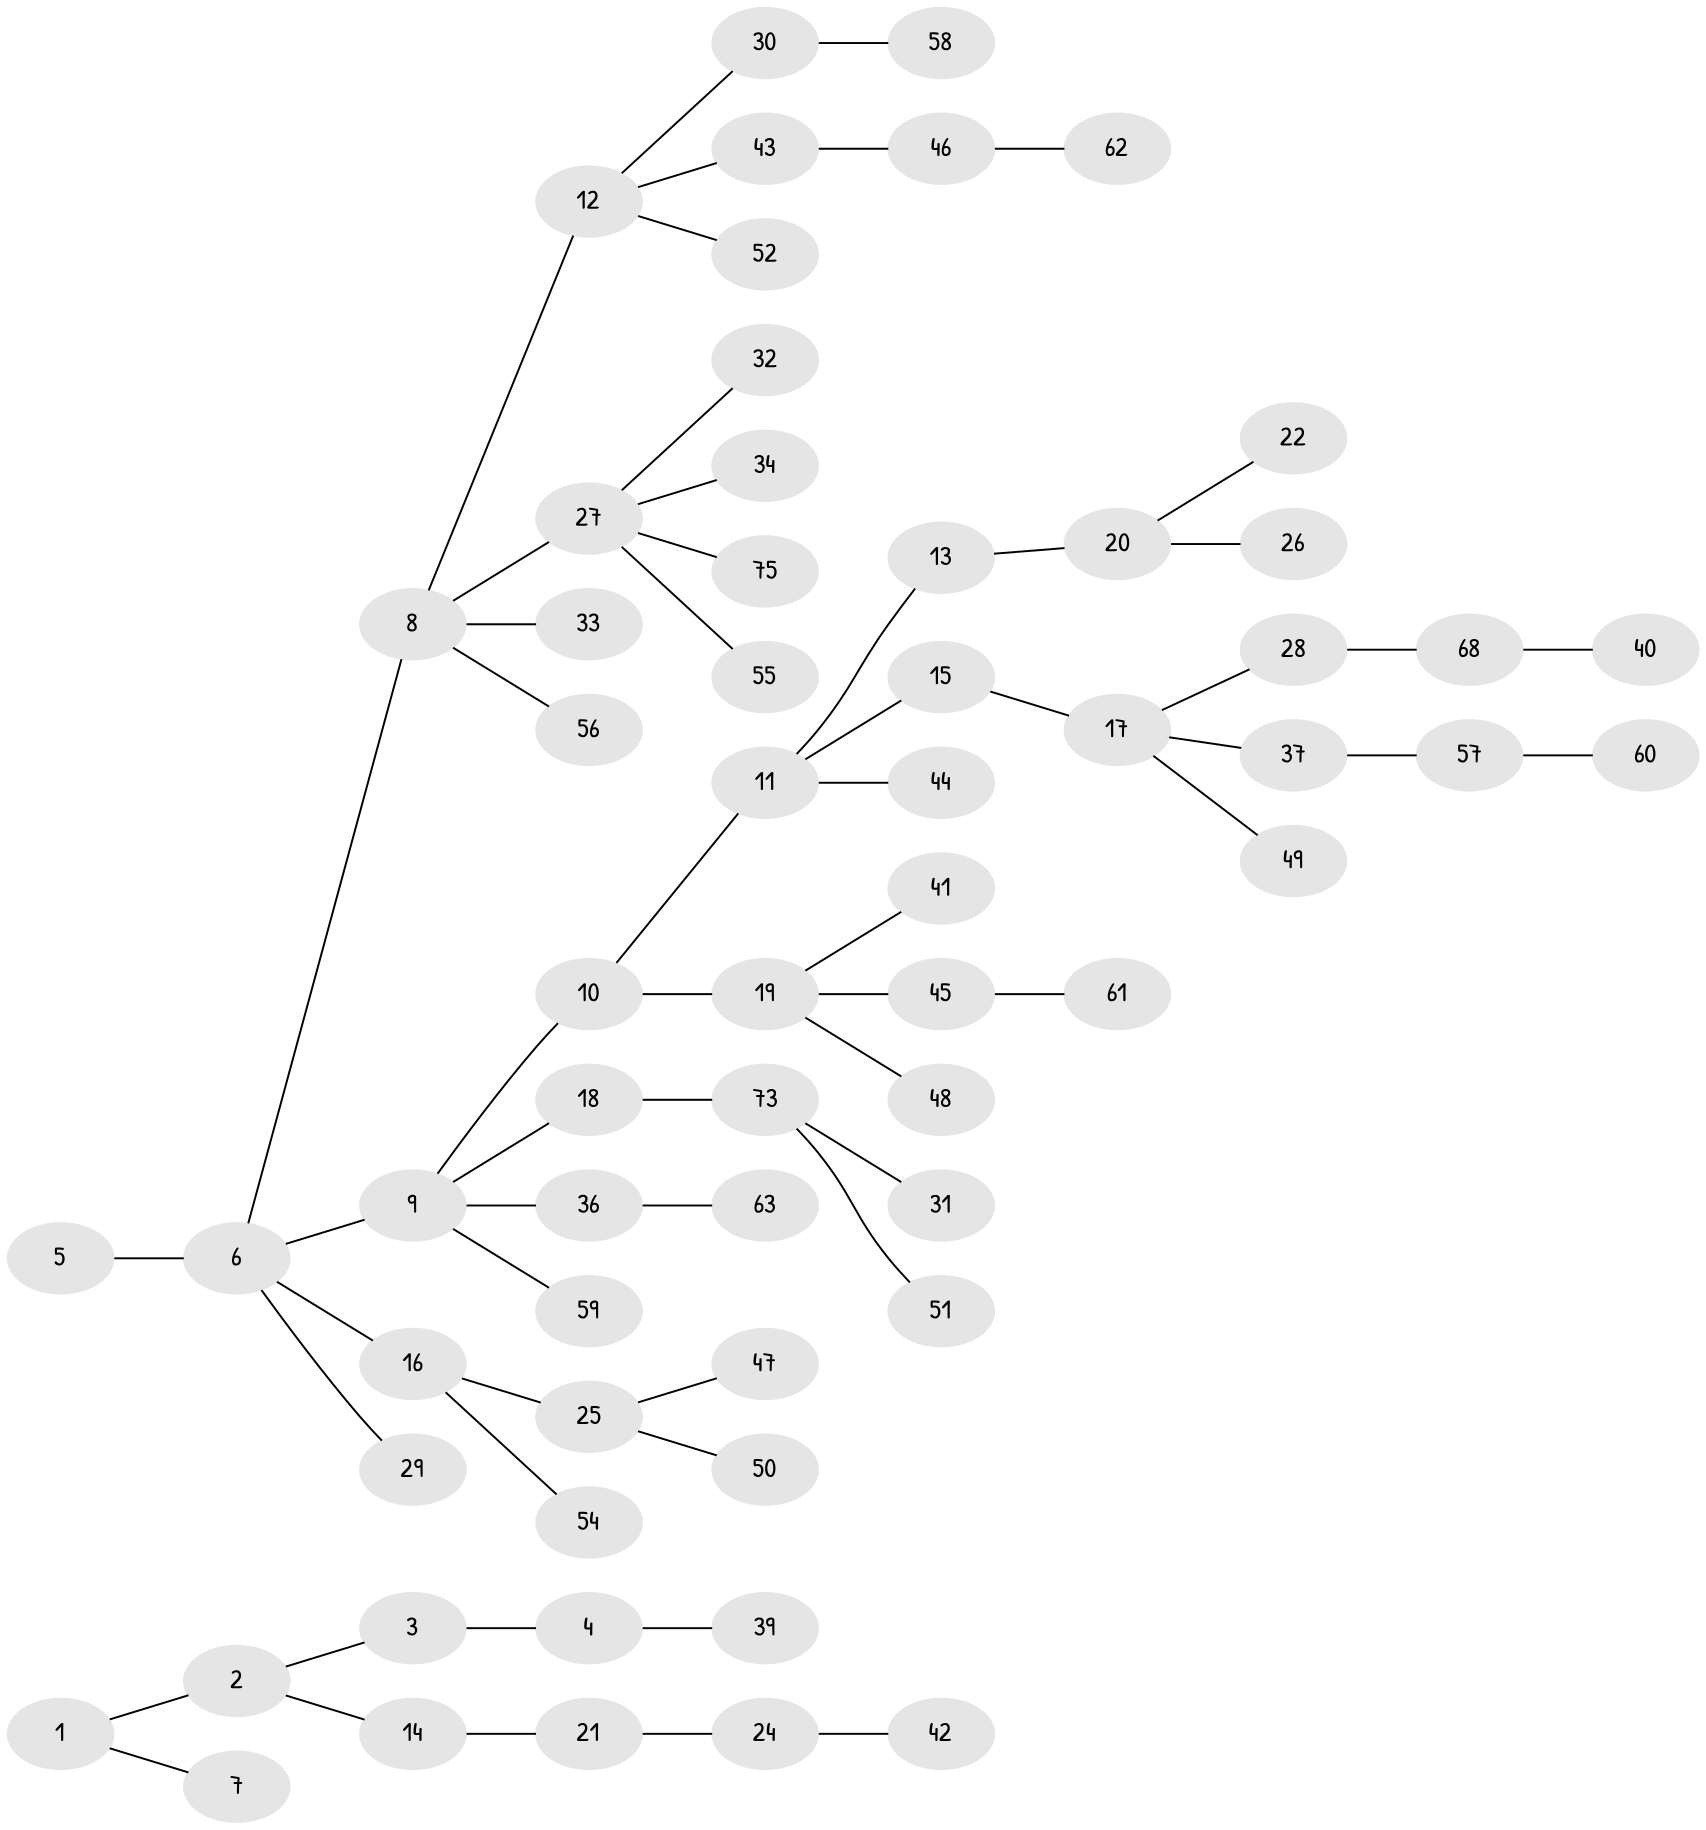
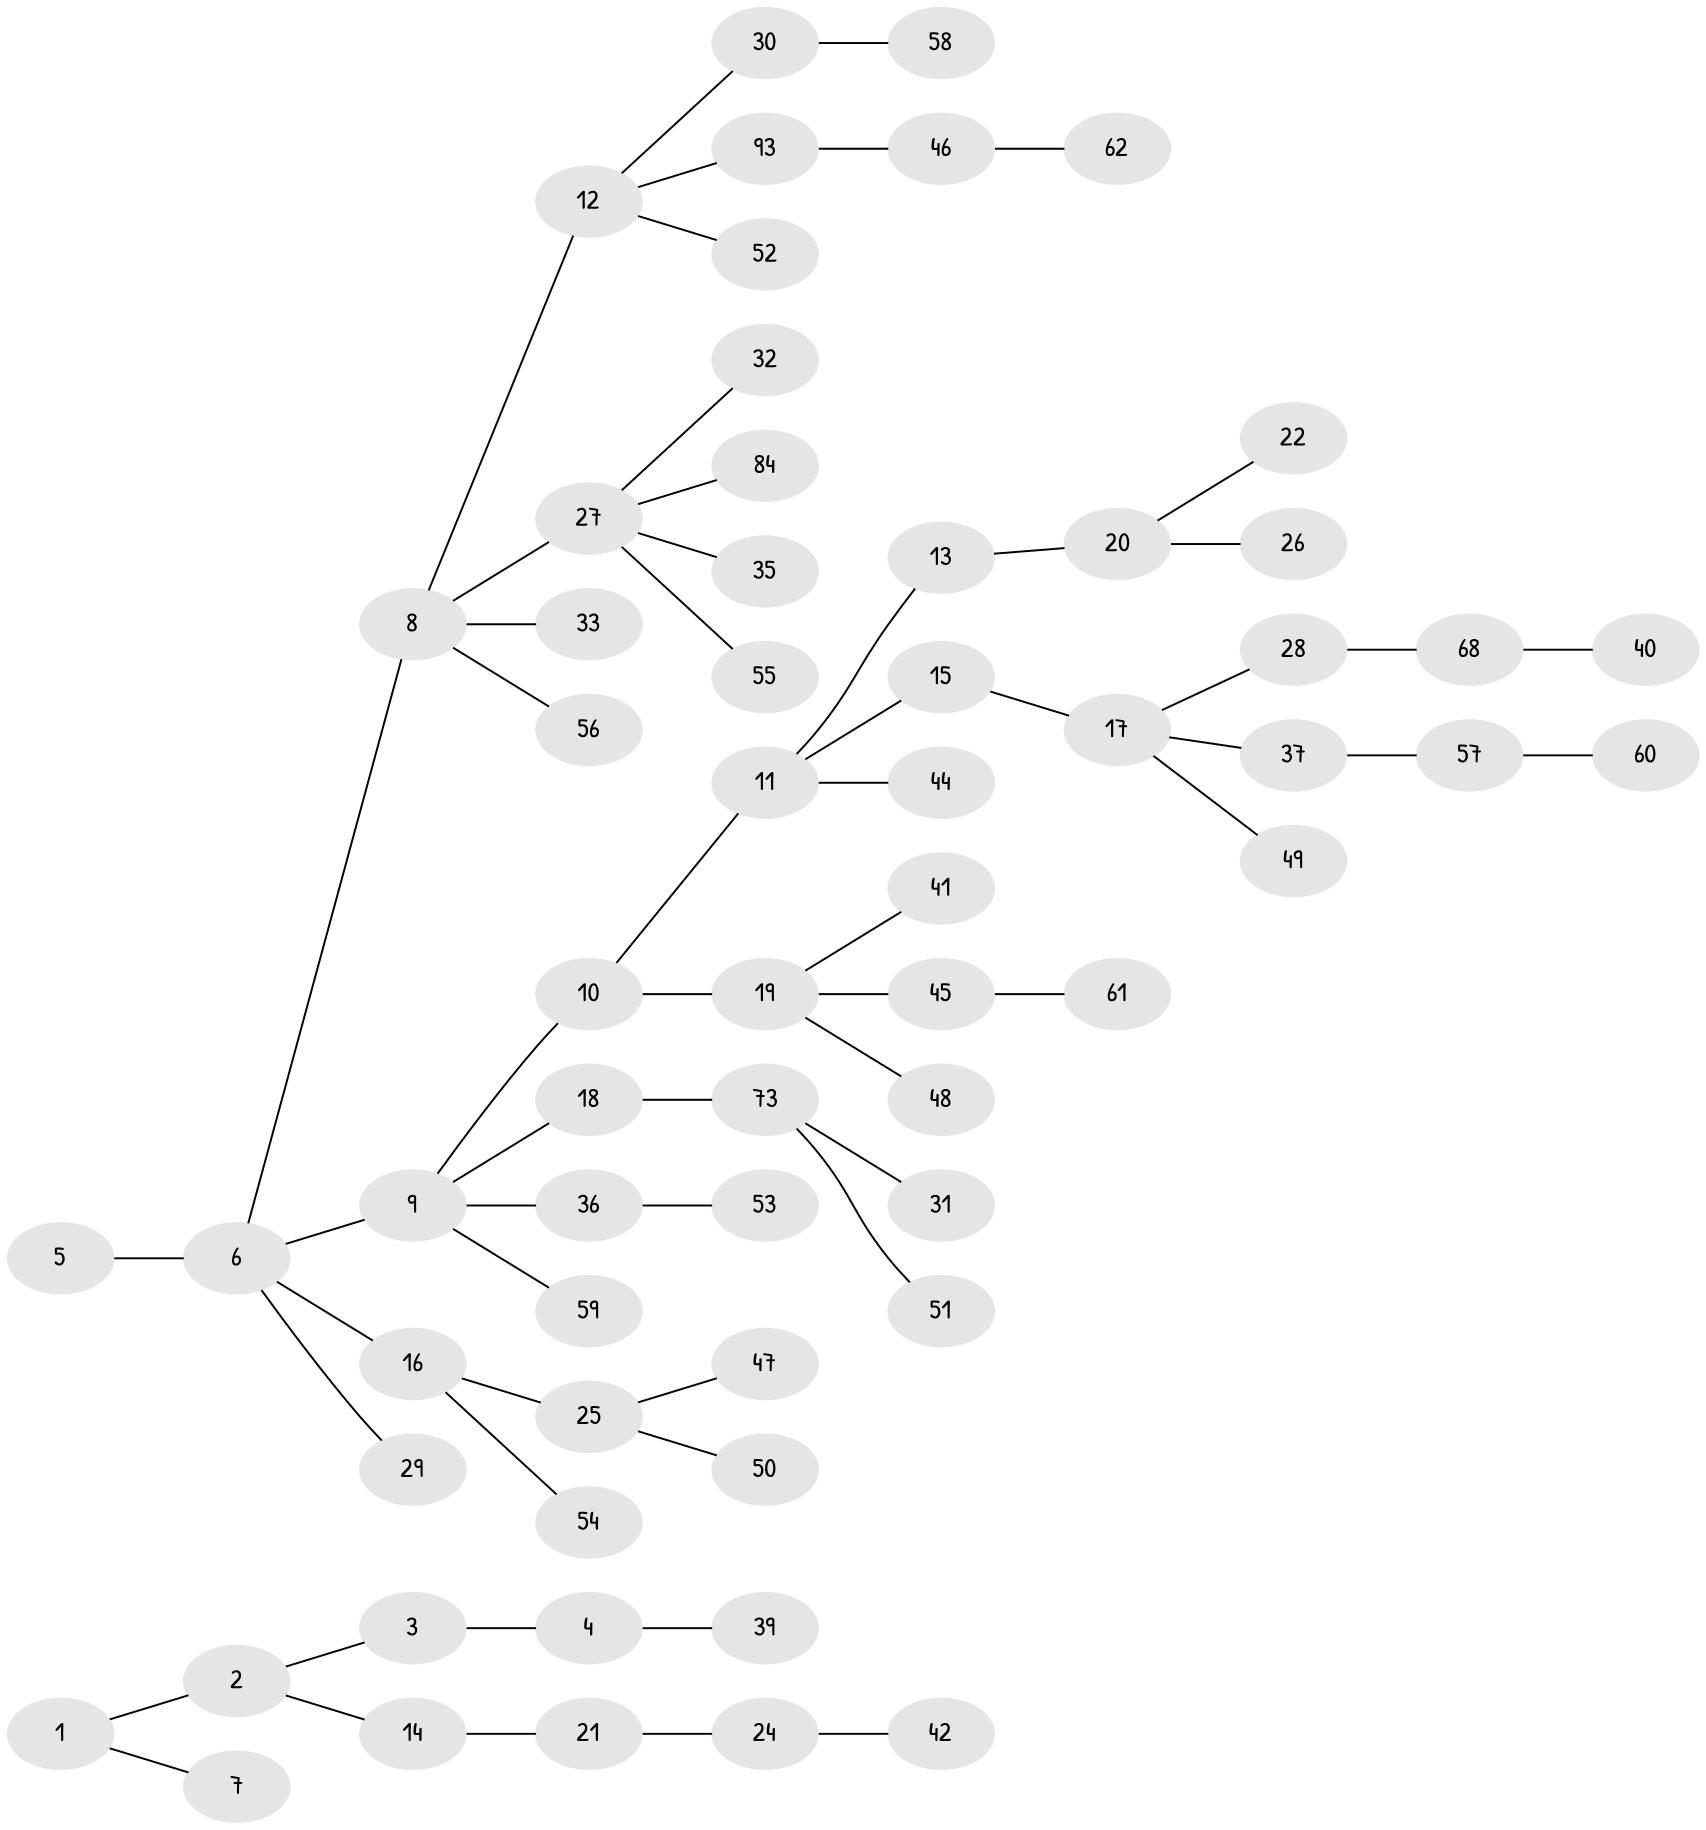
node "43": label "43" -> "93"
node "34": label "34" -> "84"
node "75": label "75" -> "35"
node "63": label "63" -> "53"
